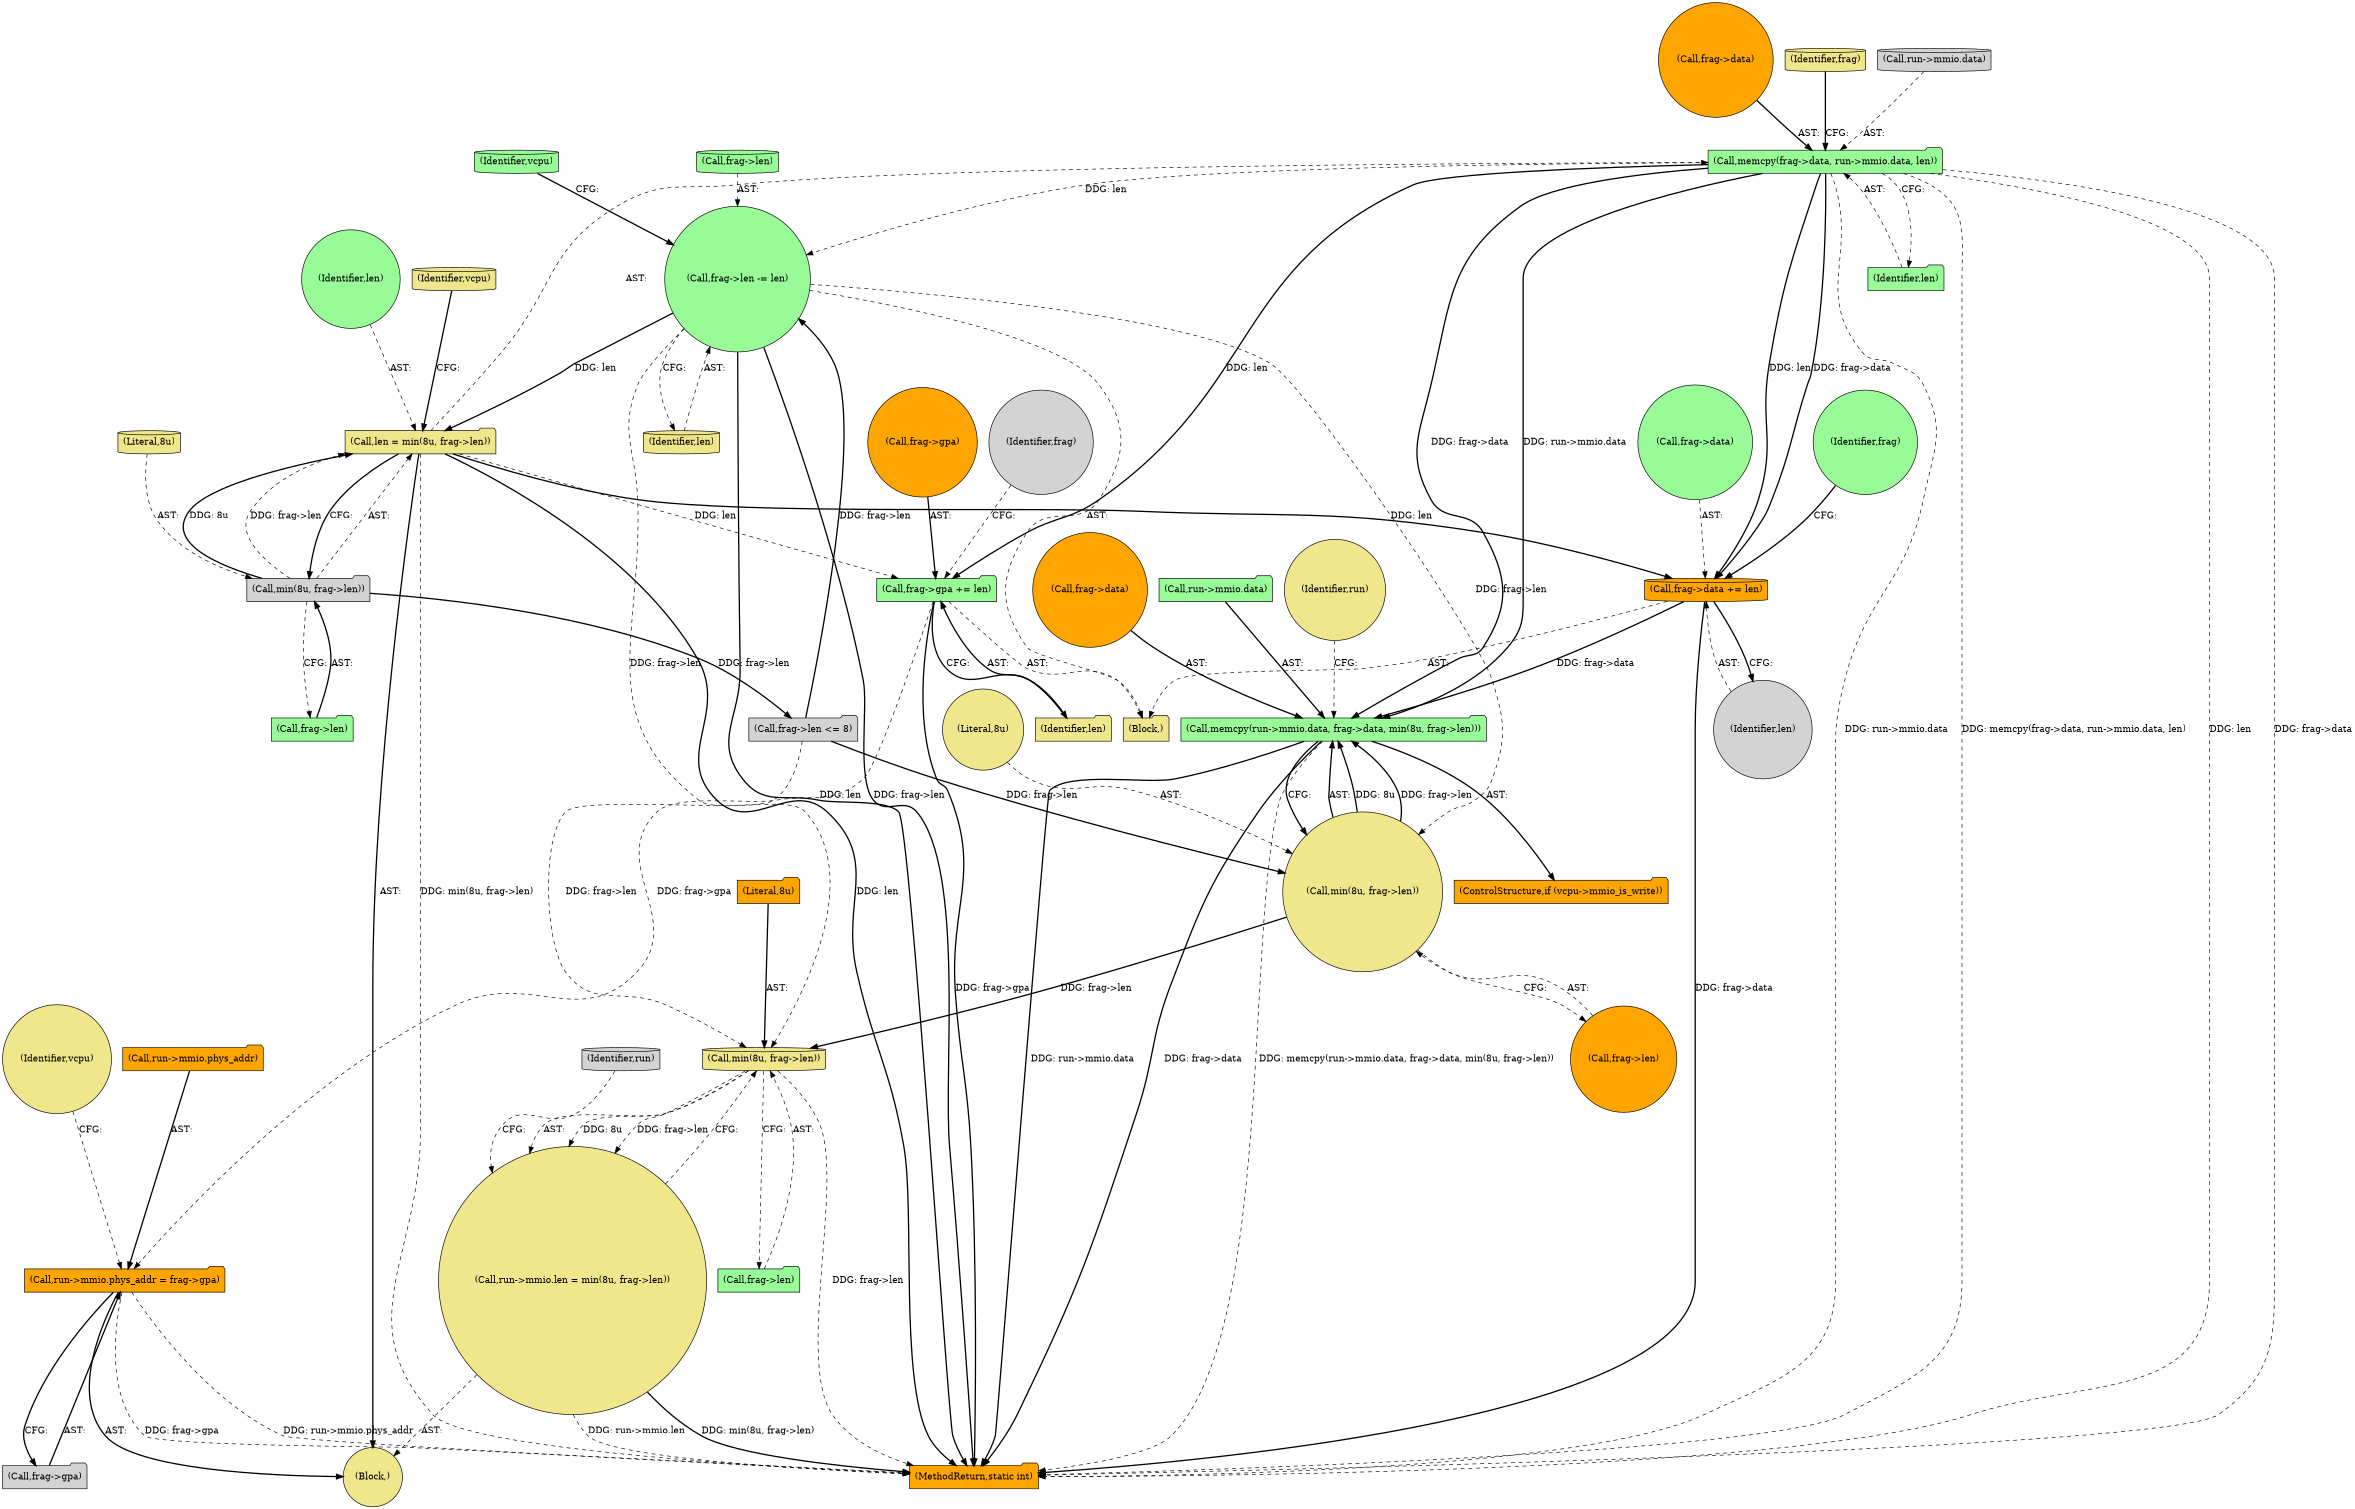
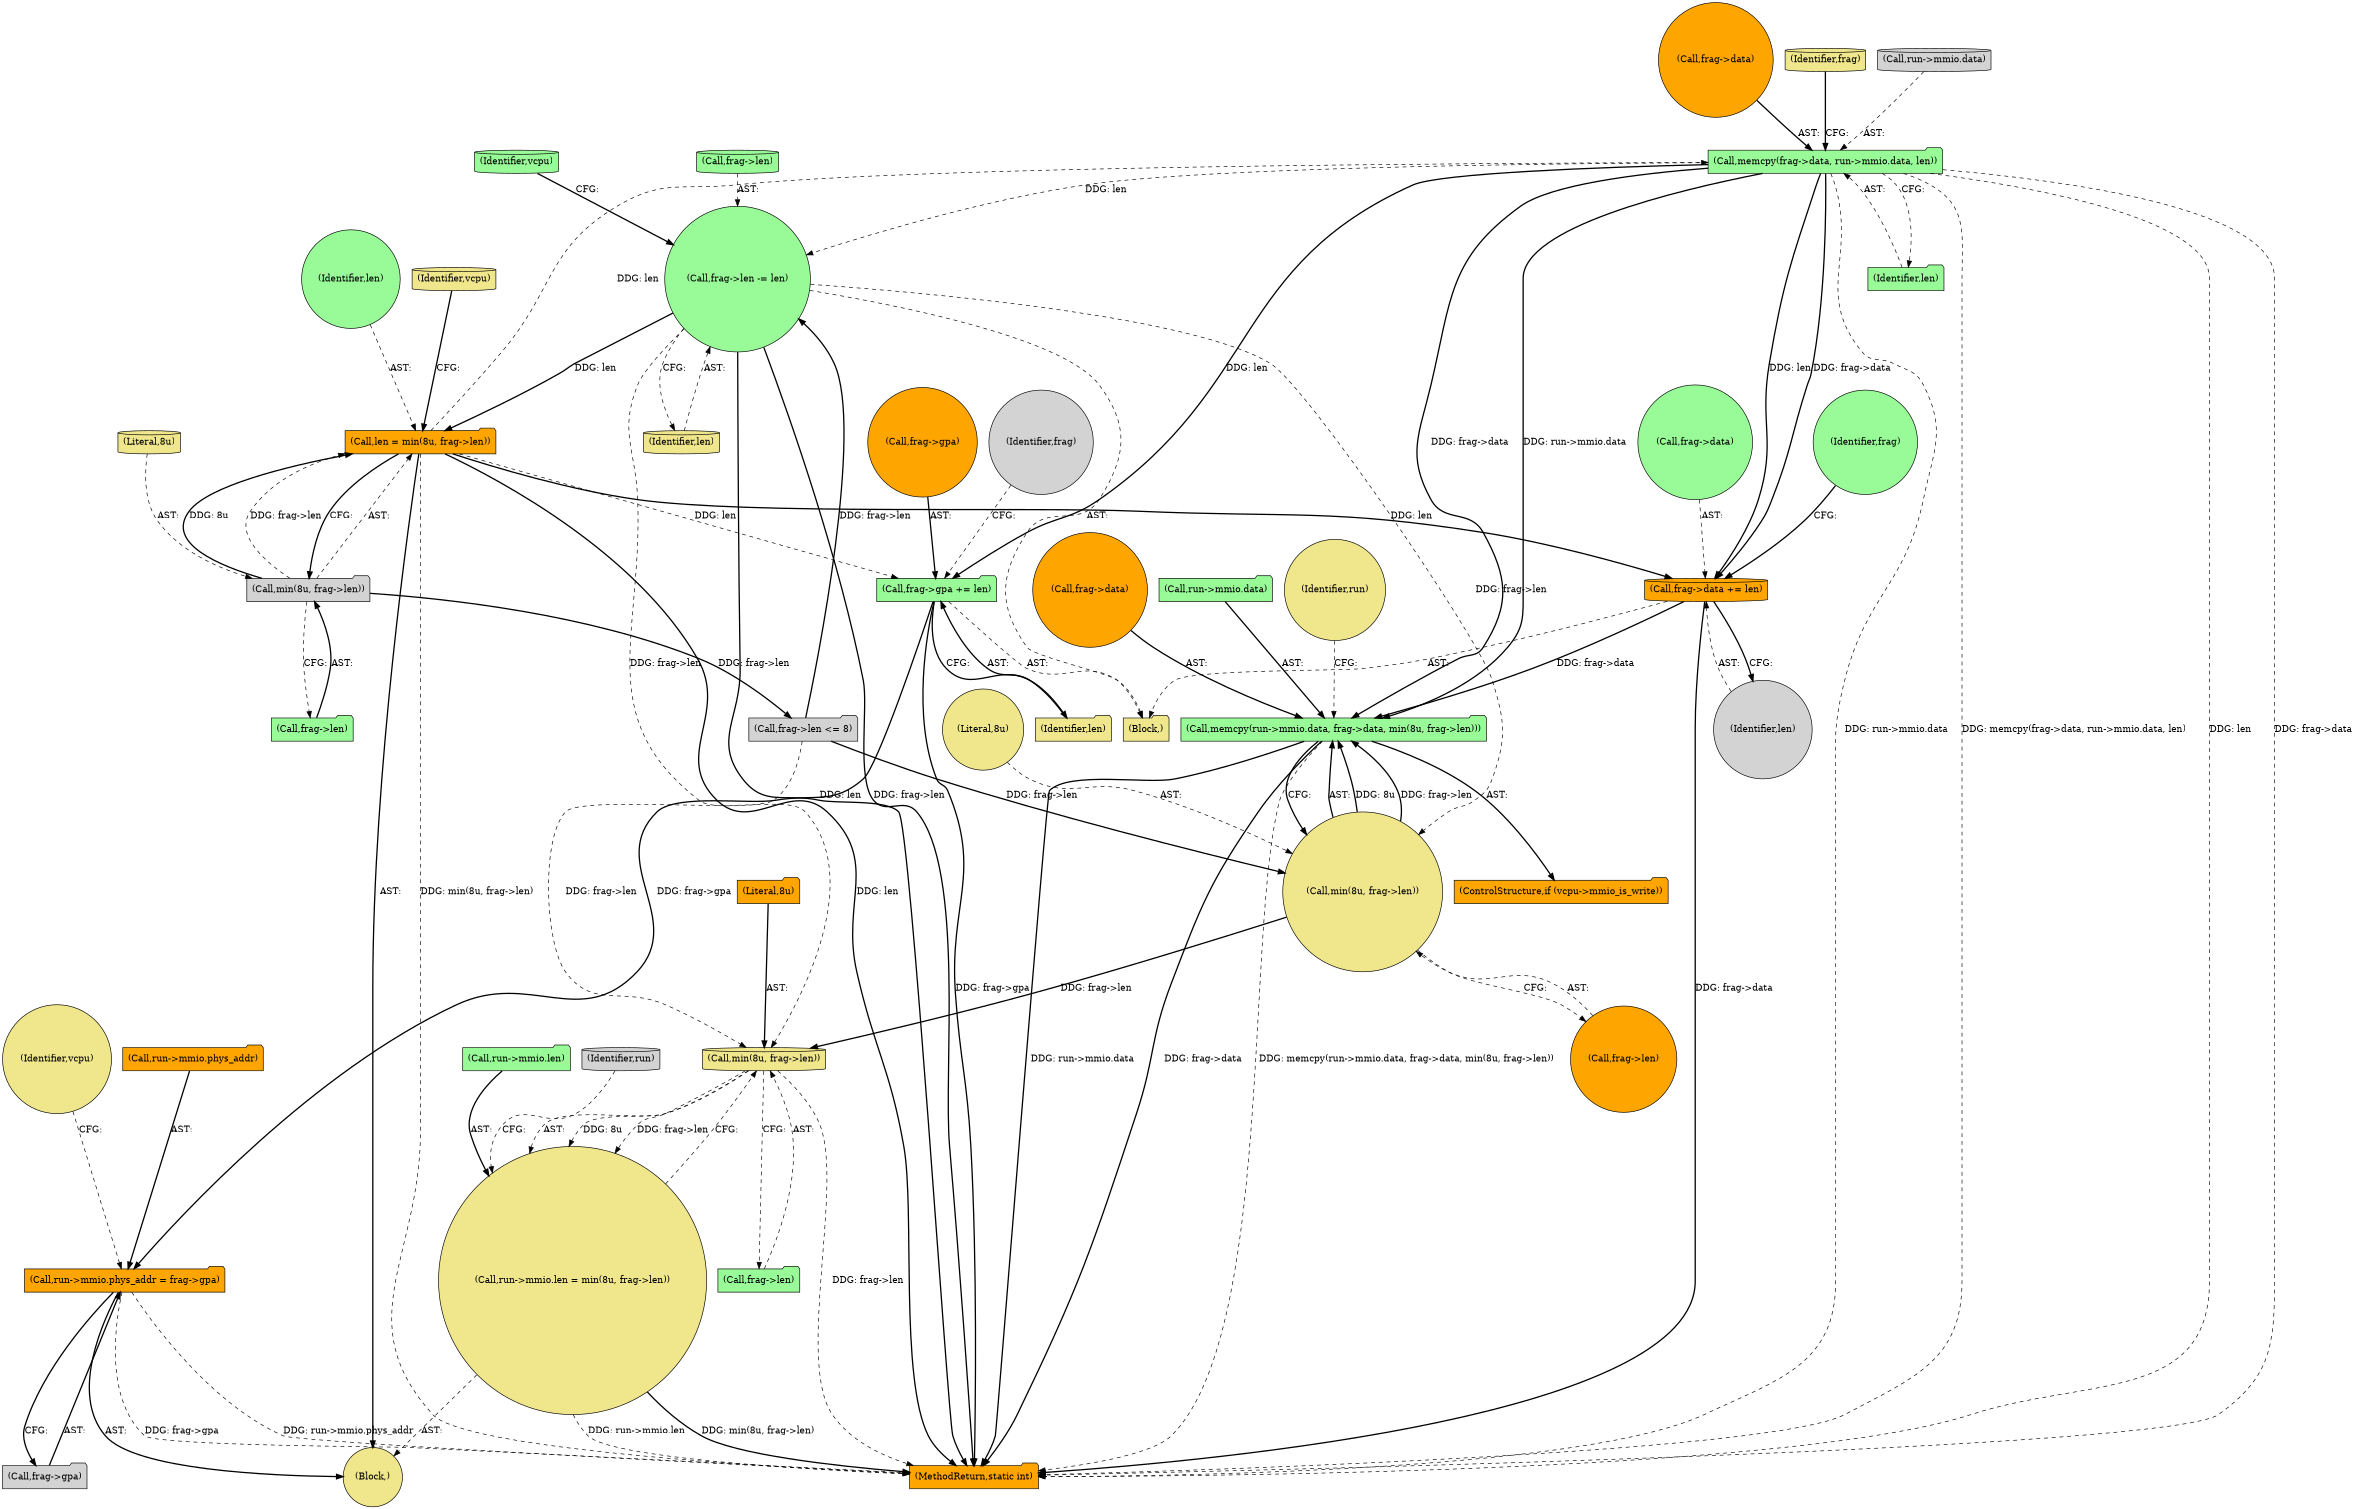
edge "(Call,len = min(8u, frag->len))" -> "(Call,memcpy(frag->data, run->mmio.data, len))": label "AST: " -> "DDG: len"
node "(Call,len = min(8u, frag->len))": fillcolor khaki -> orange
edge "(Call,frag->gpa += len)" -> "(Call,run->mmio.phys_addr = frag->gpa)": style dashed -> bold
node "(Call,run->mmio.len)": added
